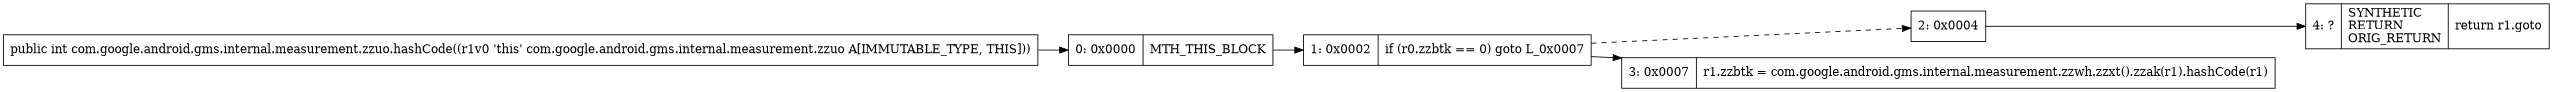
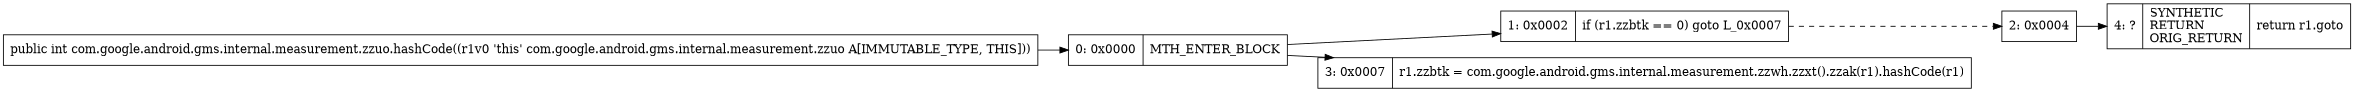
node "0: 0x0000": text "MTH_THIS_BLOCK" -> "MTH_ENTER_BLOCK"
node "1: 0x0002": text "if (r0.zzbtk == 0) goto L_0x0007" -> "if (r1.zzbtk == 0) goto L_0x0007"
edge "1: 0x0002" -> "3: 0x0007": now "0: 0x0000" -> "3: 0x0007"
